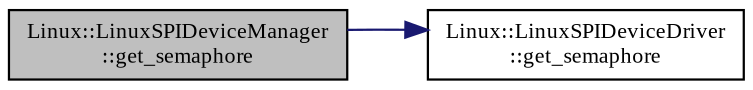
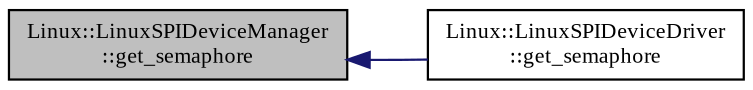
edge "Linux::LinuxSPIDeviceManager ::get_semaphore" -> "Linux::LinuxSPIDeviceDriver ::get_semaphore": reversed
